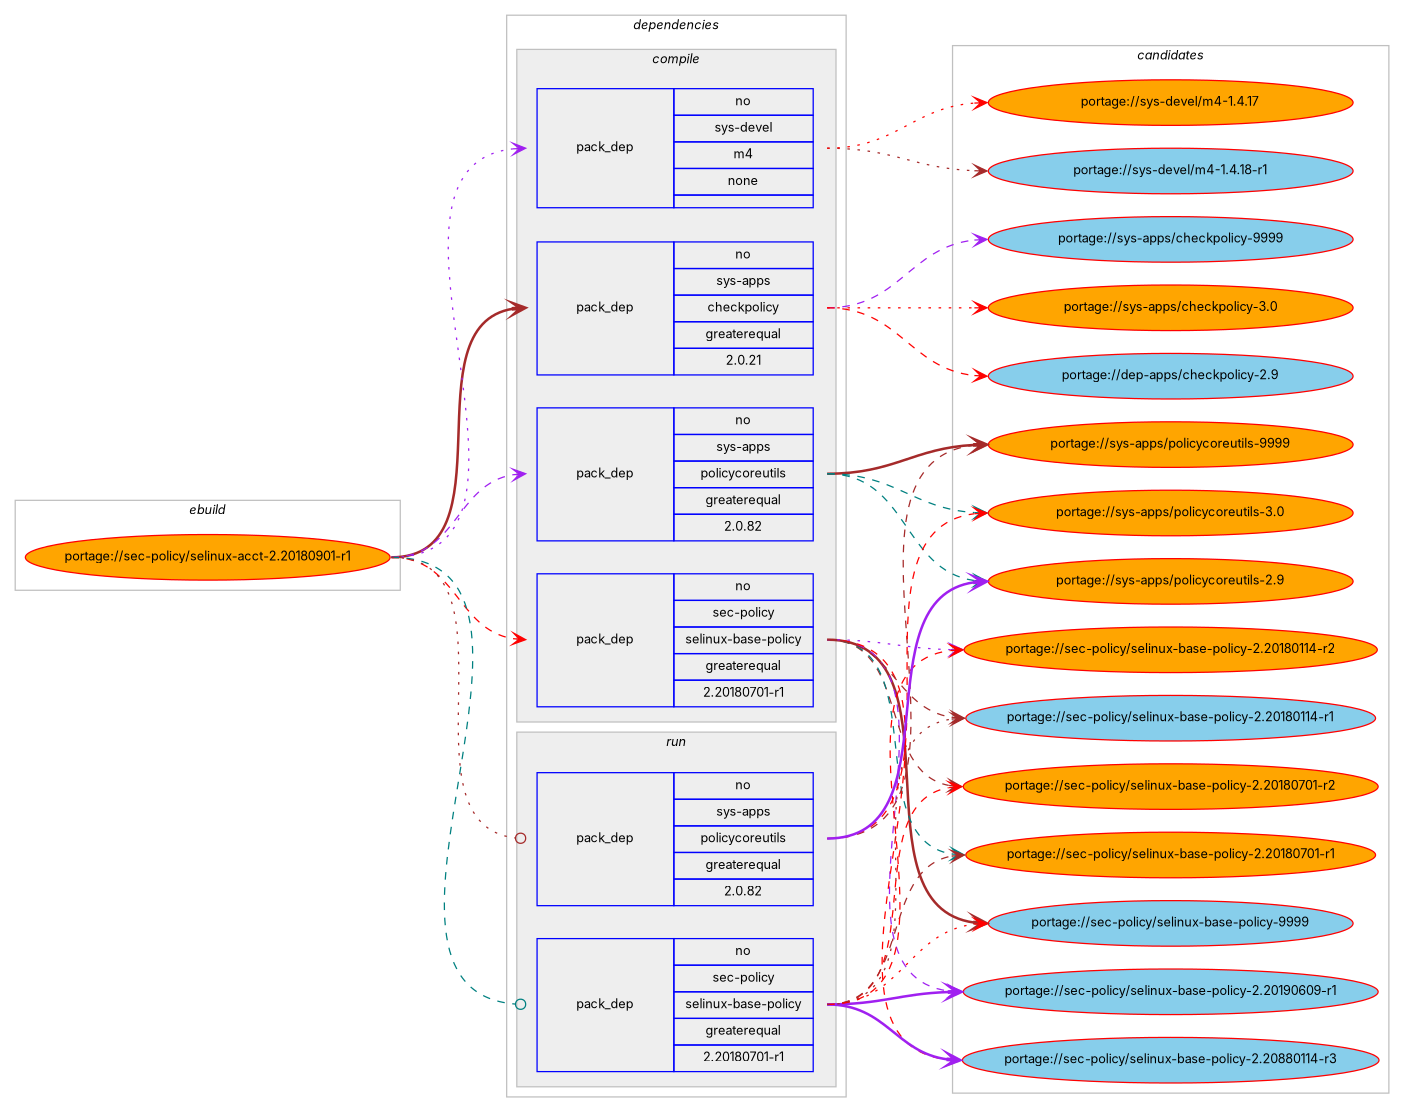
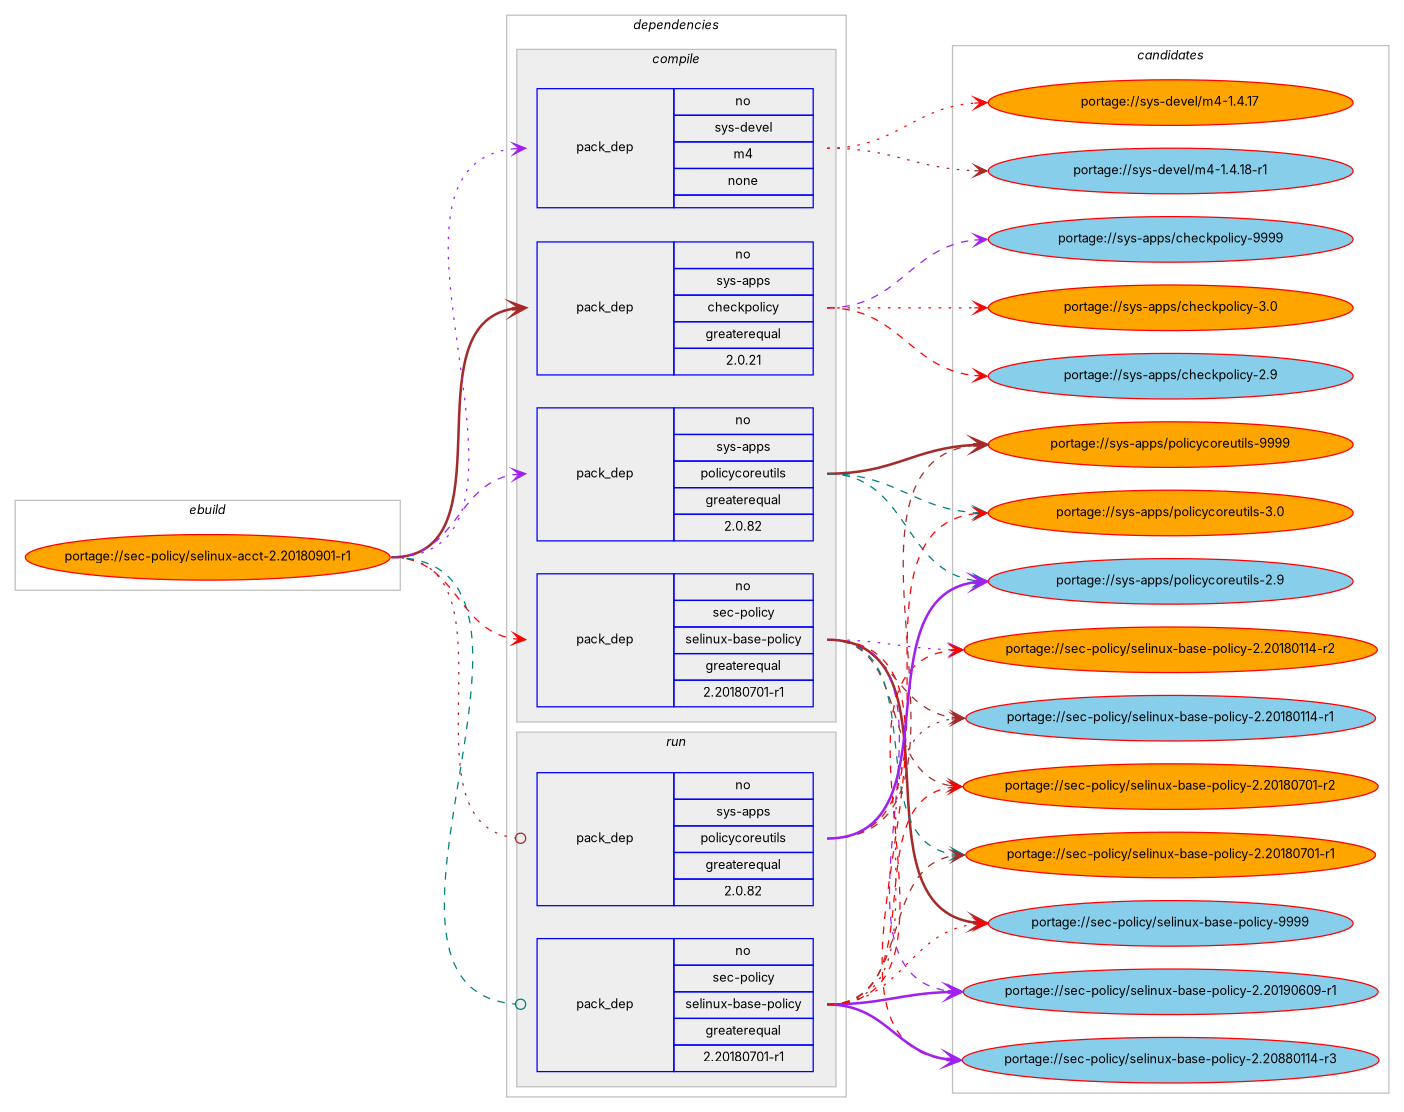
node "portage://dep-apps/checkpolicy-2.9": label "portage://dep-apps/checkpolicy-2.9" -> "portage://sys-apps/checkpolicy-2.9"
node "portage://sys-apps/policycoreutils-2.9": fillcolor orange -> skyblue
